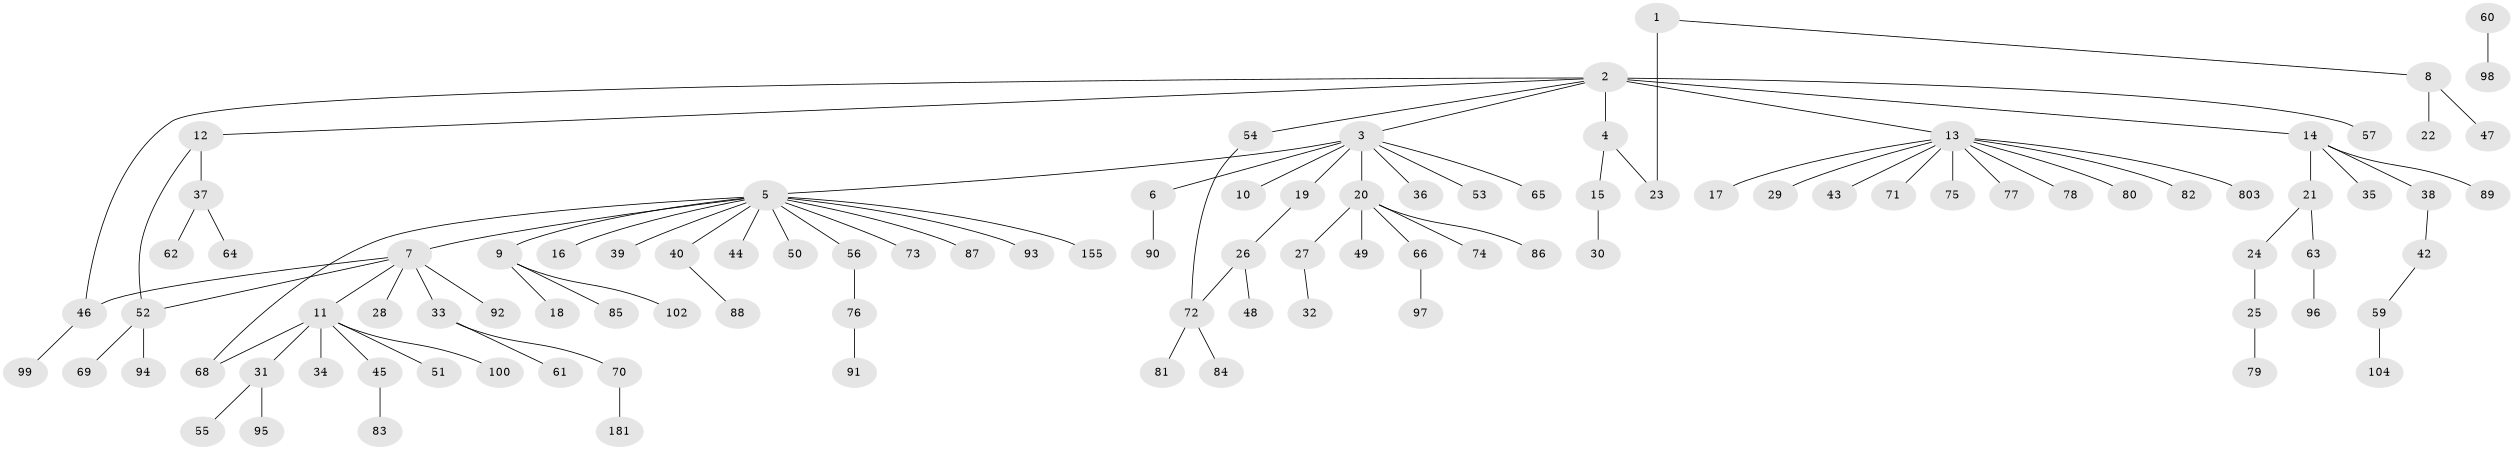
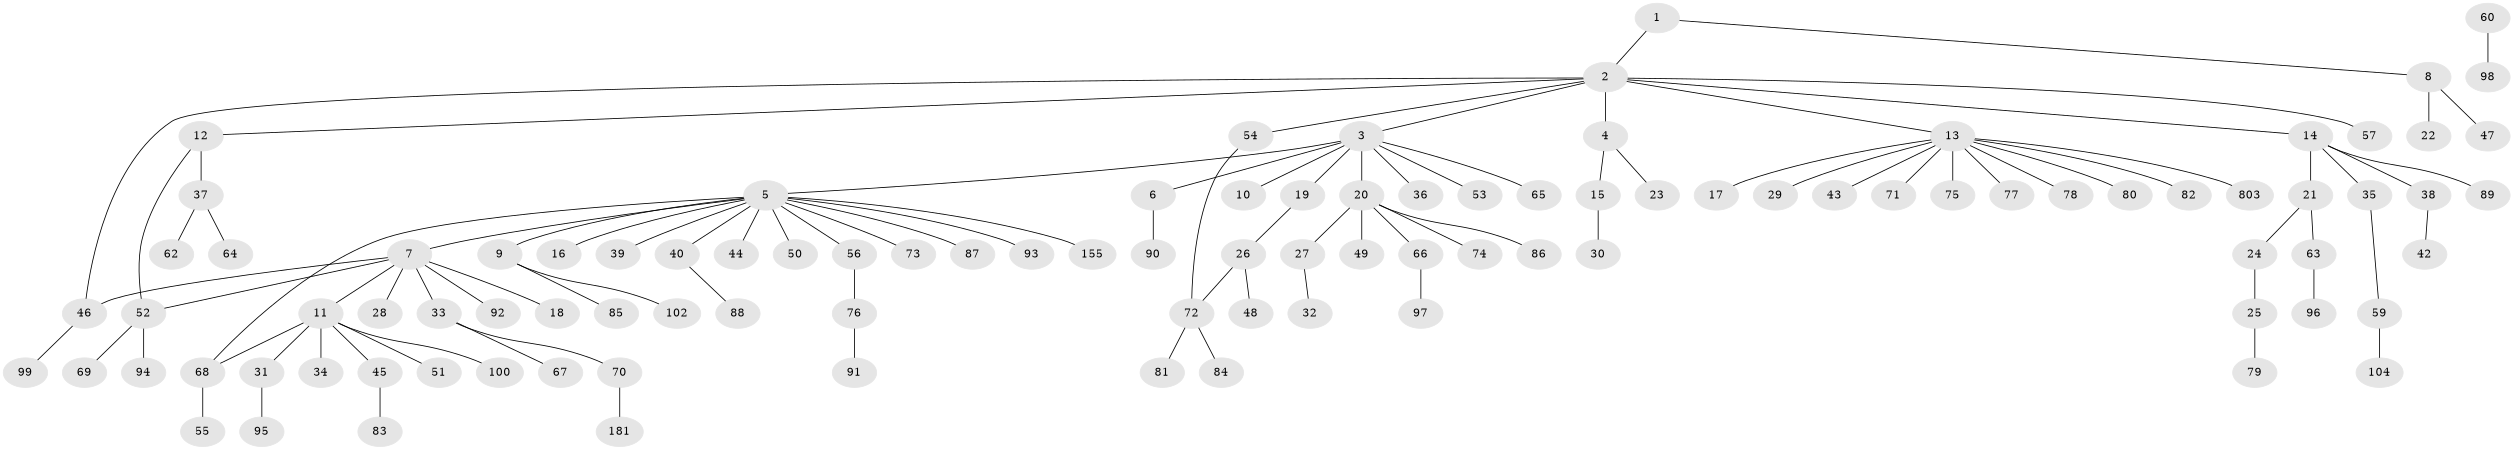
edge "1" -- "23": now "1" -- "2"
edge "9" -- "18": now "7" -- "18"
edge "42" -- "59": now "35" -- "59"
node "61": label "61" -> "67"
edge "31" -- "55": now "68" -- "55"
